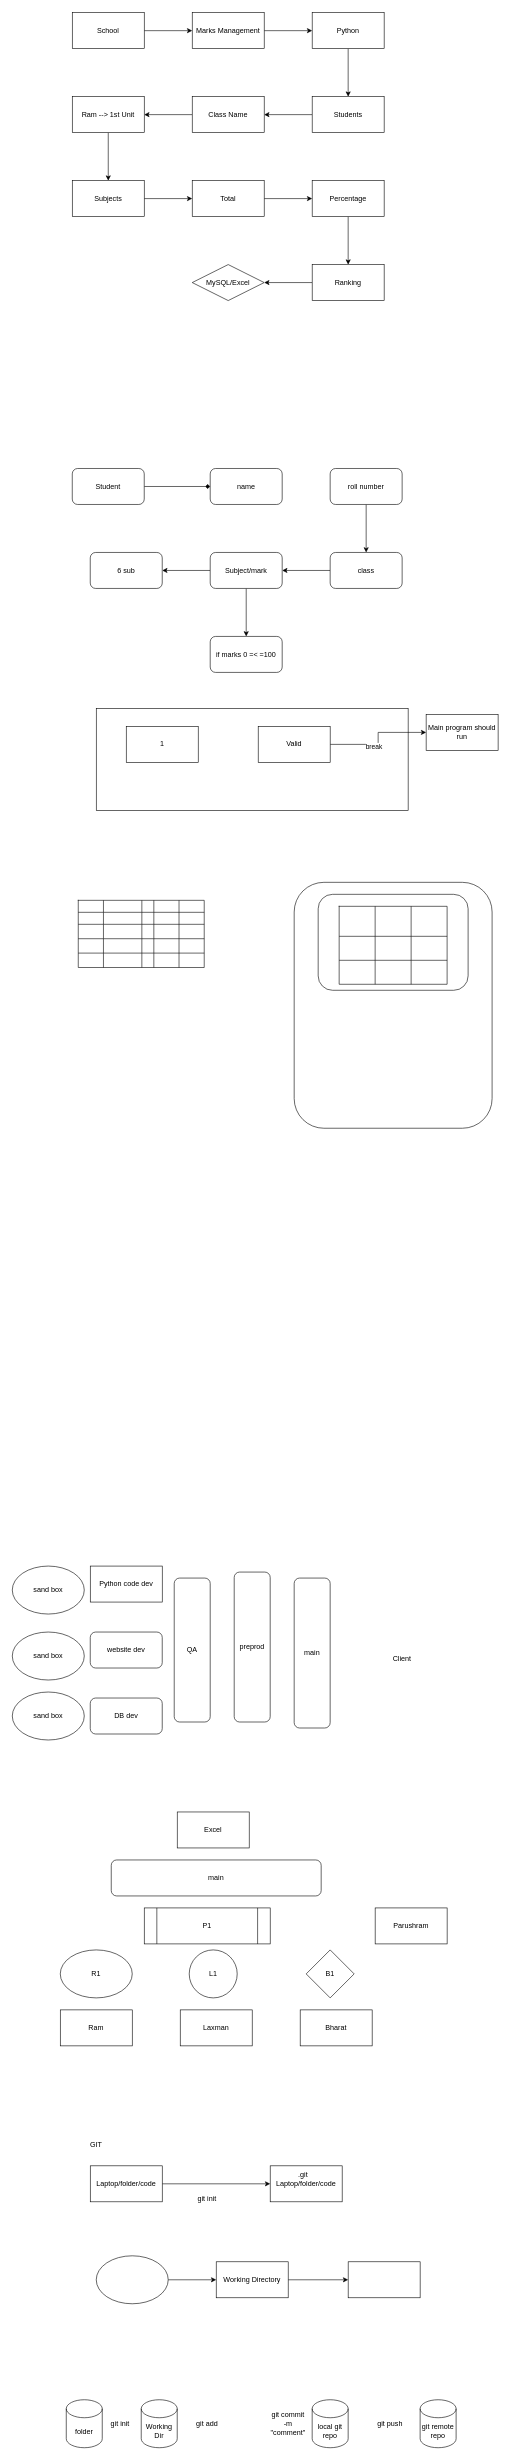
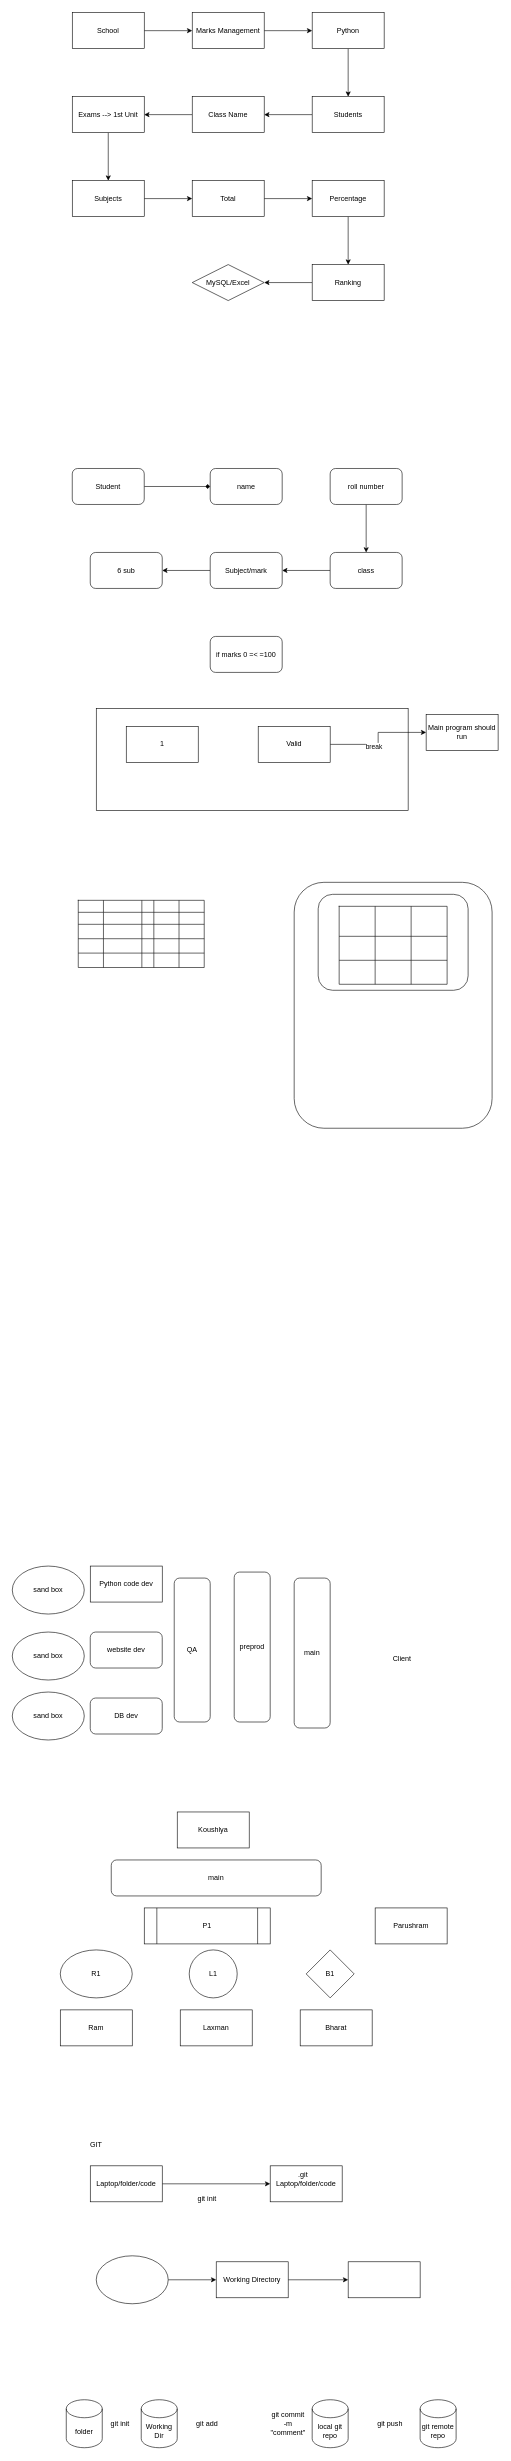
node "Ram --> 1st Unit": label "Ram --> 1st Unit" -> "Exams --> 1st Unit"
edge "Subject/mark" -> "if marks 0 =< =100": removed
node "Excel": label "Excel" -> "Koushlya"
